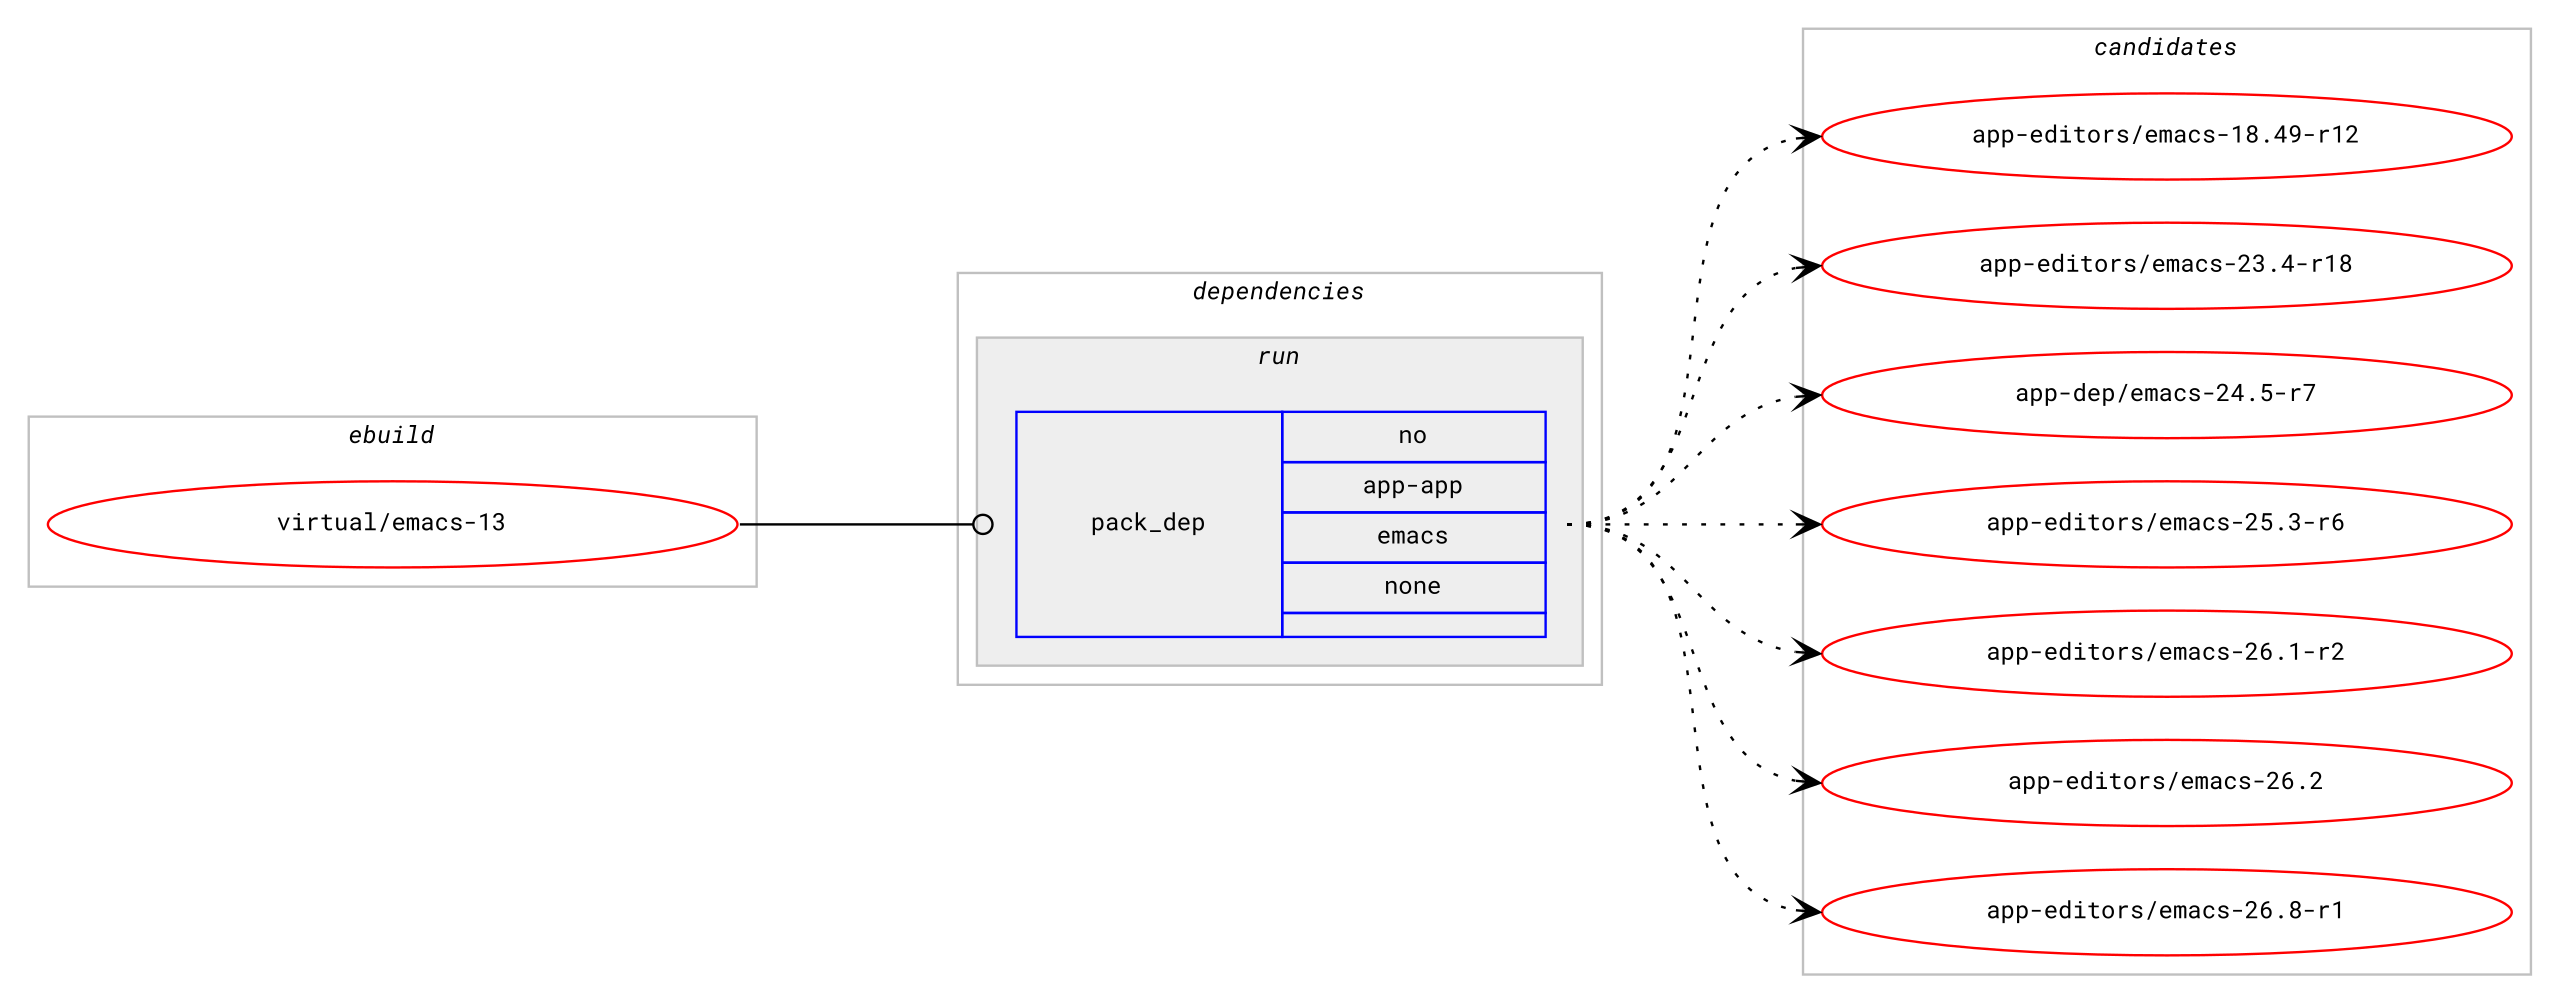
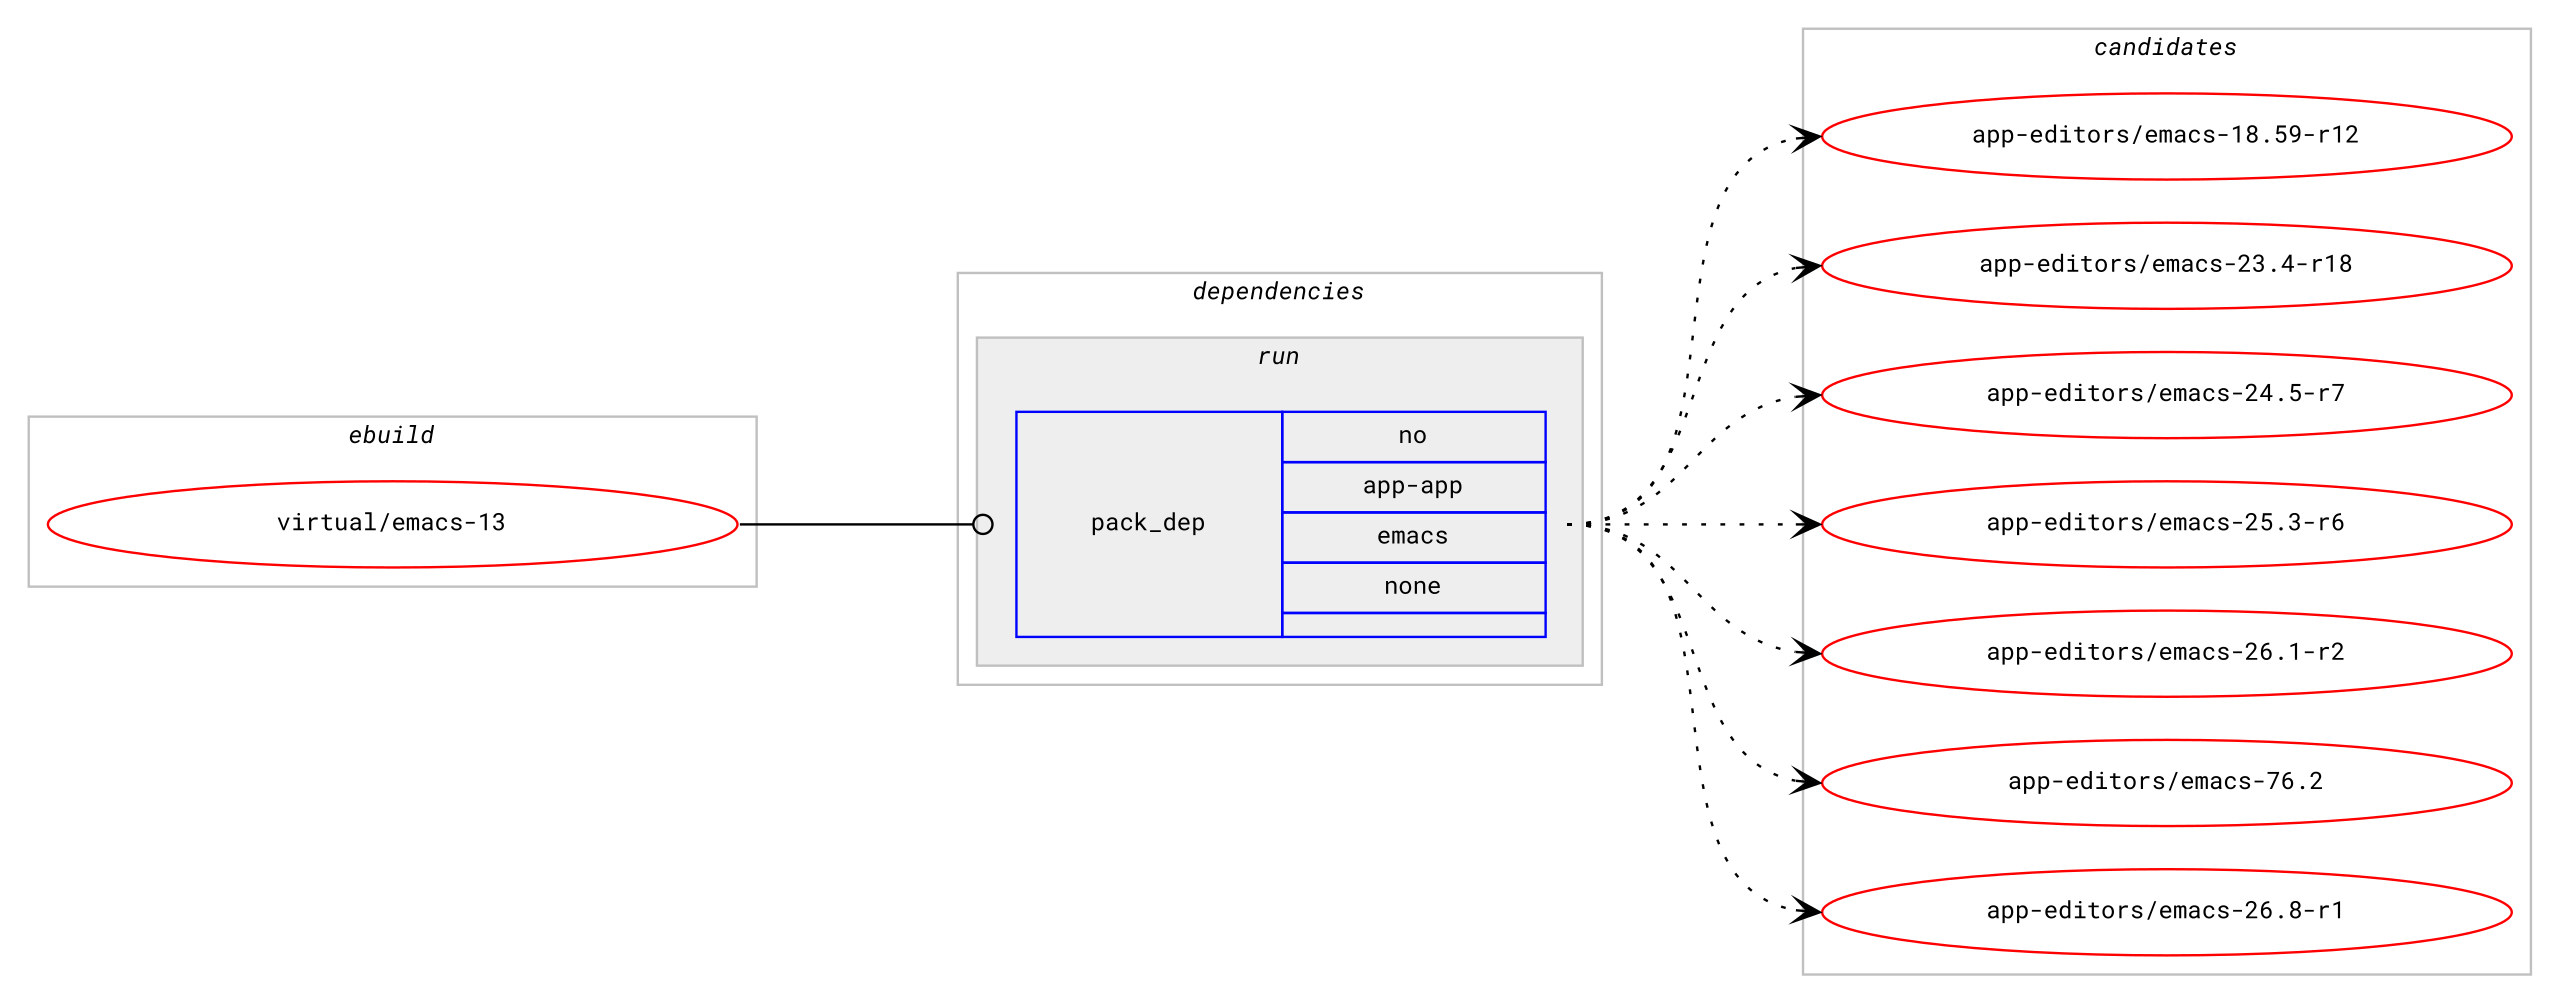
node "app-editors/emacs-18.49-r12": label "app-editors/emacs-18.49-r12" -> "app-editors/emacs-18.59-r12"
node "app-dep/emacs-24.5-r7": label "app-dep/emacs-24.5-r7" -> "app-editors/emacs-24.5-r7"
node "app-editors/emacs-26.2": label "app-editors/emacs-26.2" -> "app-editors/emacs-76.2"
